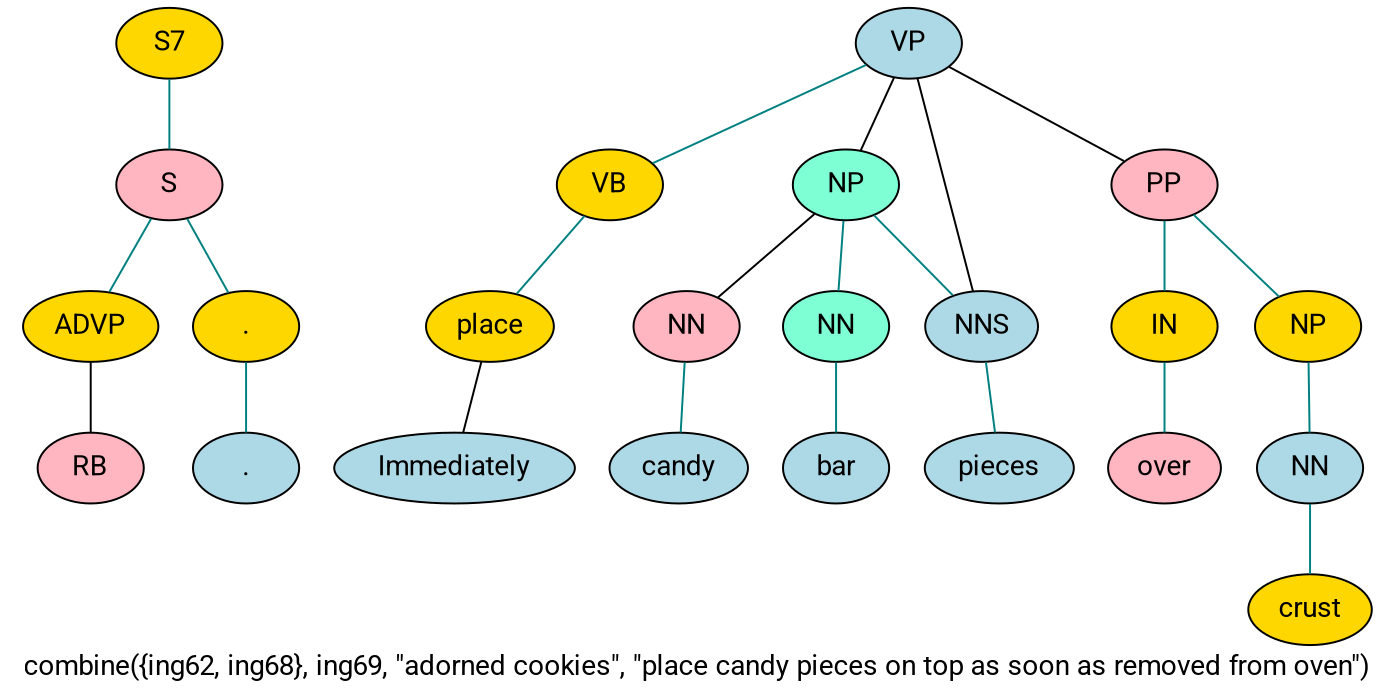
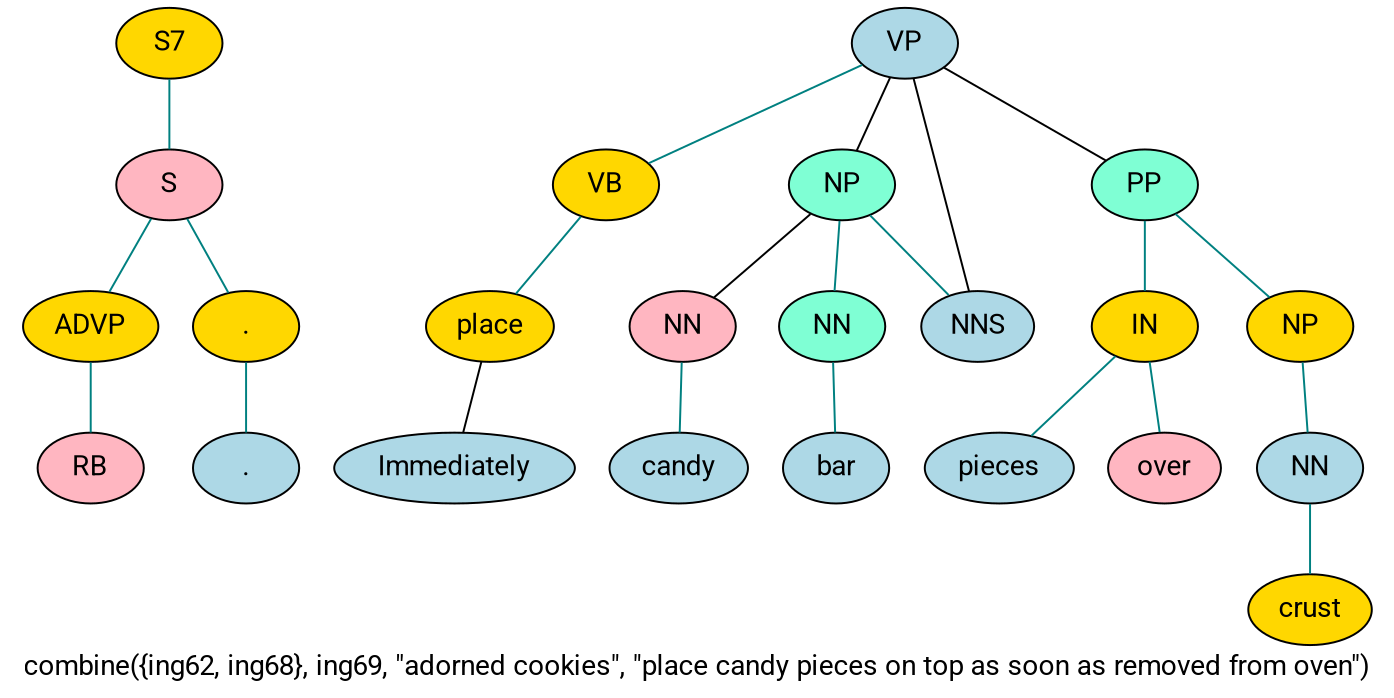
node "PP": fillcolor lightpink -> aquamarine
edge "ADVP" -- "RB": color black -> teal
edge "NNS" -- "pieces": now "IN" -- "pieces"
